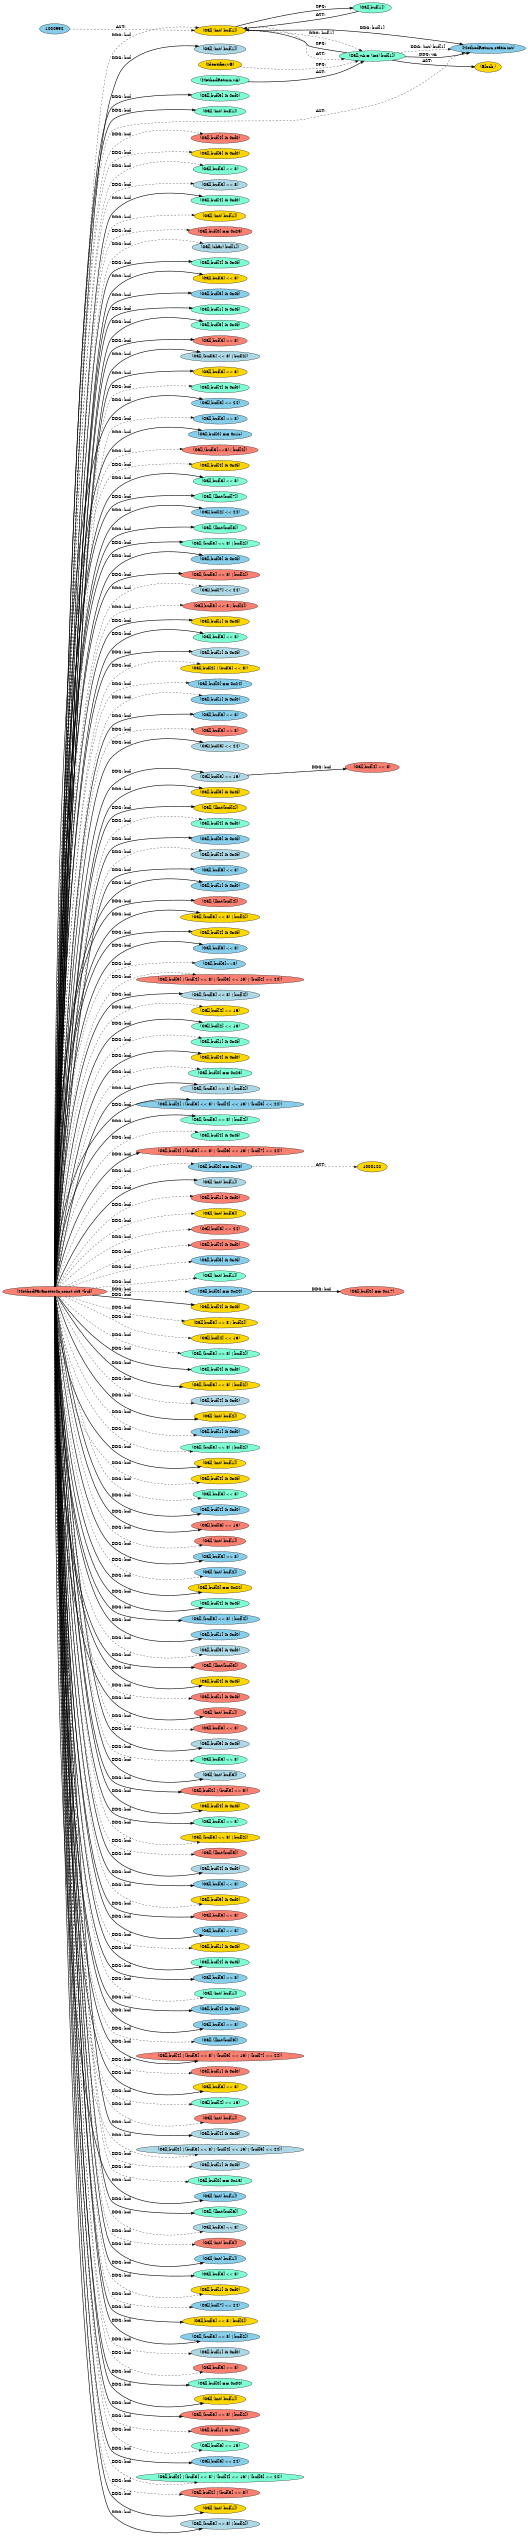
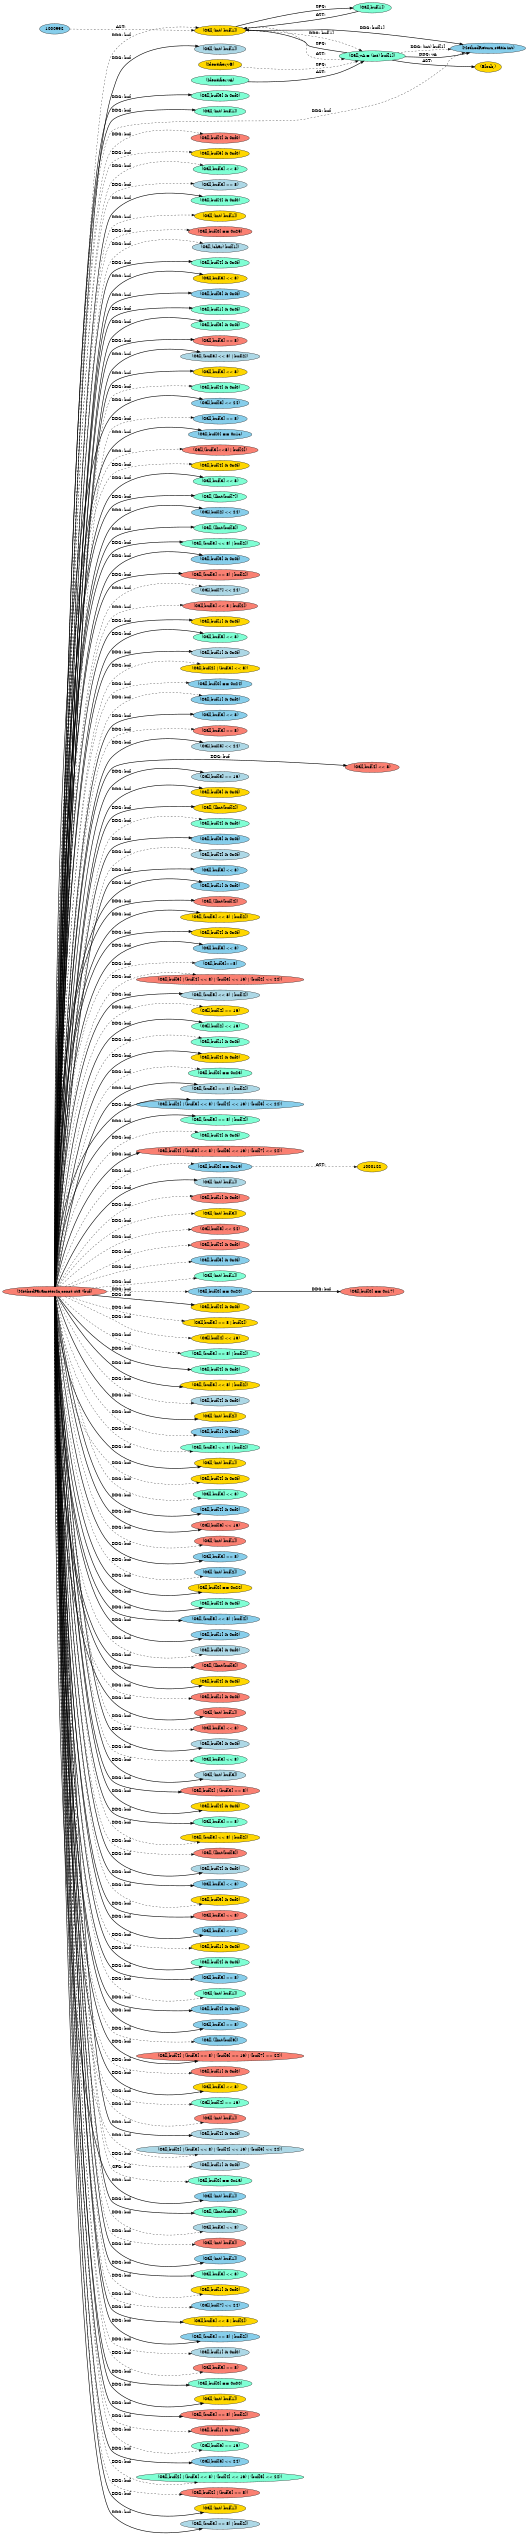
node "(MethodReturn,vA)": label "(MethodReturn,vA)" -> "(Identifier,vA)"
edge "(MethodParameterIn,const ut8 *buf)" -> "(MethodReturn,static int)": label "AST: " -> "DDG: buf"
edge "(Call,buf[3] << 16)" -> "(Call,buf[4] << 8)": now "(MethodParameterIn,const ut8 *buf)" -> "(Call,buf[4] << 8)"
edge "(MethodParameterIn,const ut8 *buf)" -> "(Call,buf[0] == 0x1a)": label "DDG: buf" -> "CFG: buf"
